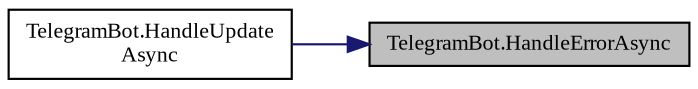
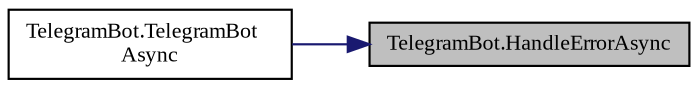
node "TelegramBot.HandleUpdate Async": label "TelegramBot.HandleUpdate Async" -> "TelegramBot.TelegramBot Async"
